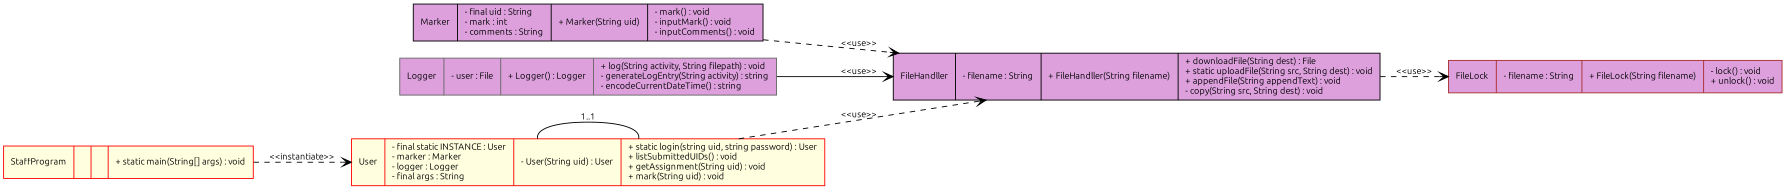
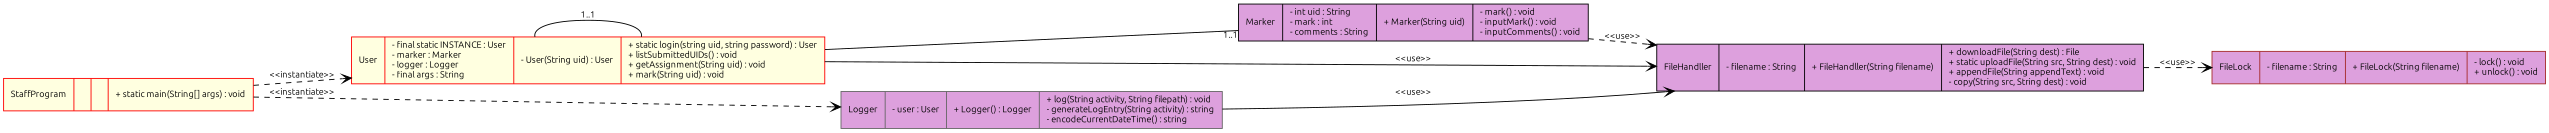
node "Marker": text "- final uid : String" -> "- int uid : String"
edge "Marker" -- "User": added
node "Logger": text "- user : File" -> "- user : User"
edge "StaffProgram" -> "Logger": added, label "<<instantiate>>"
edge "User" -> "FileHandller": style dashed -> solid
